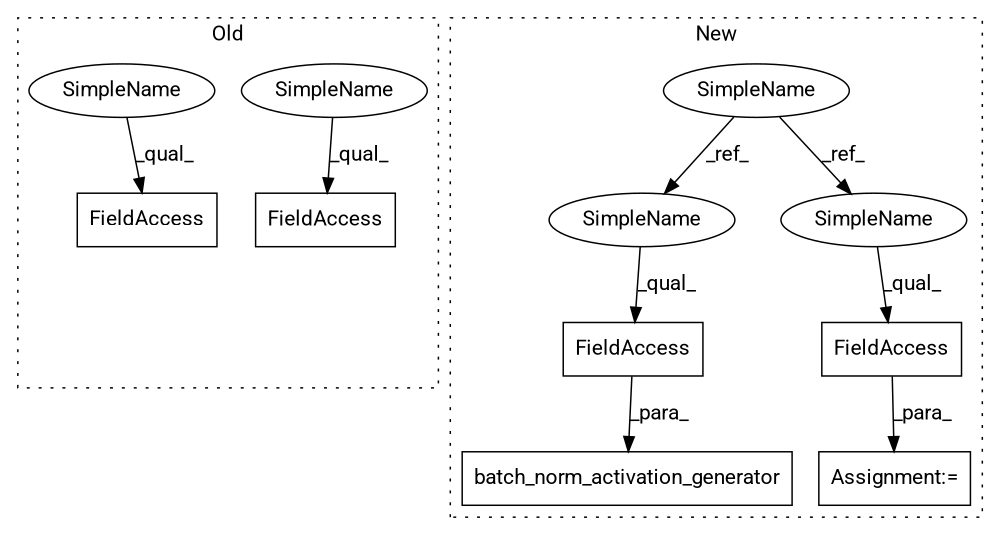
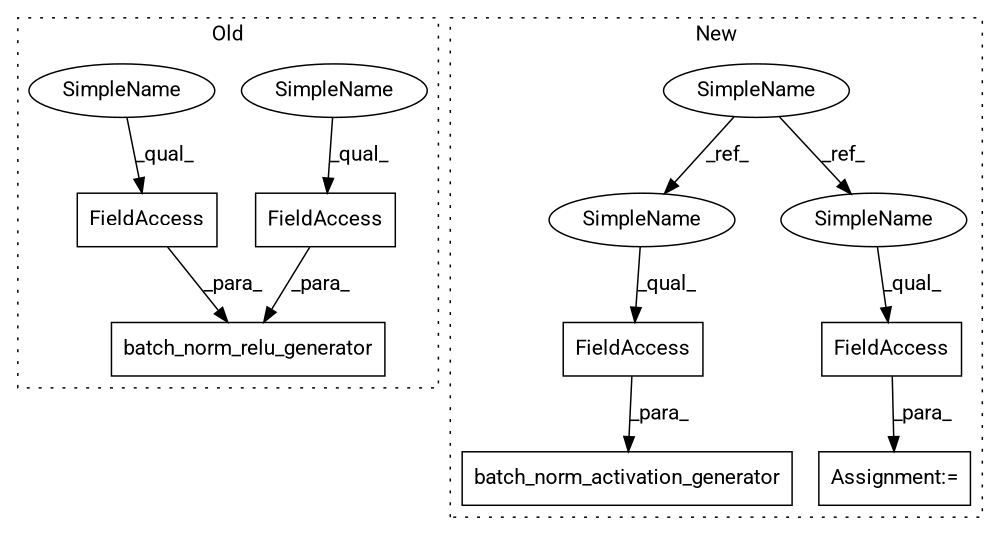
node "batch_norm_relu_generator": added
